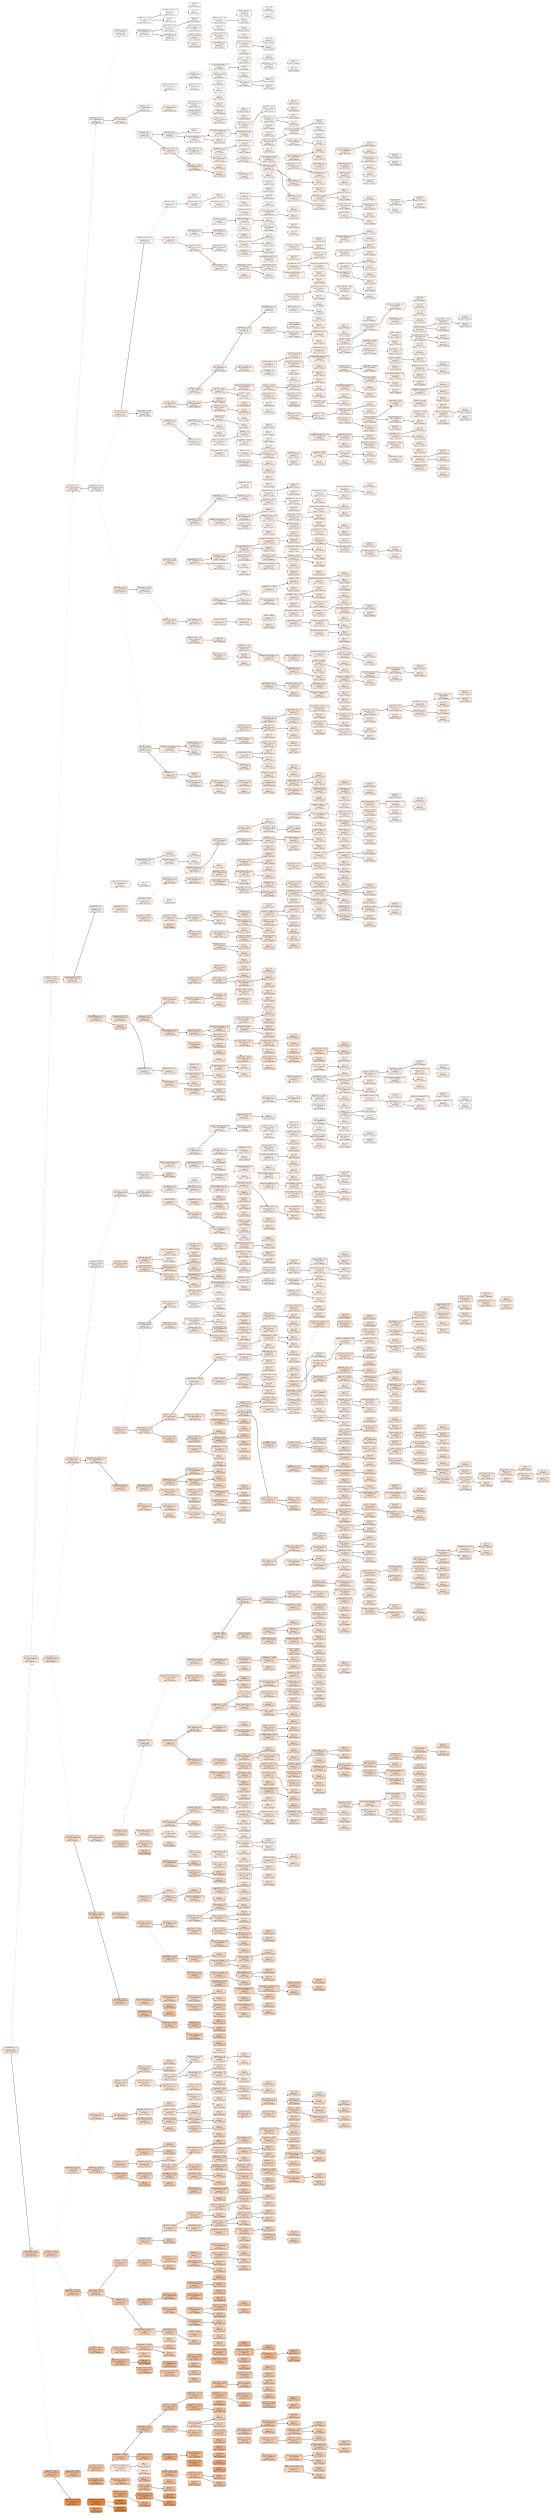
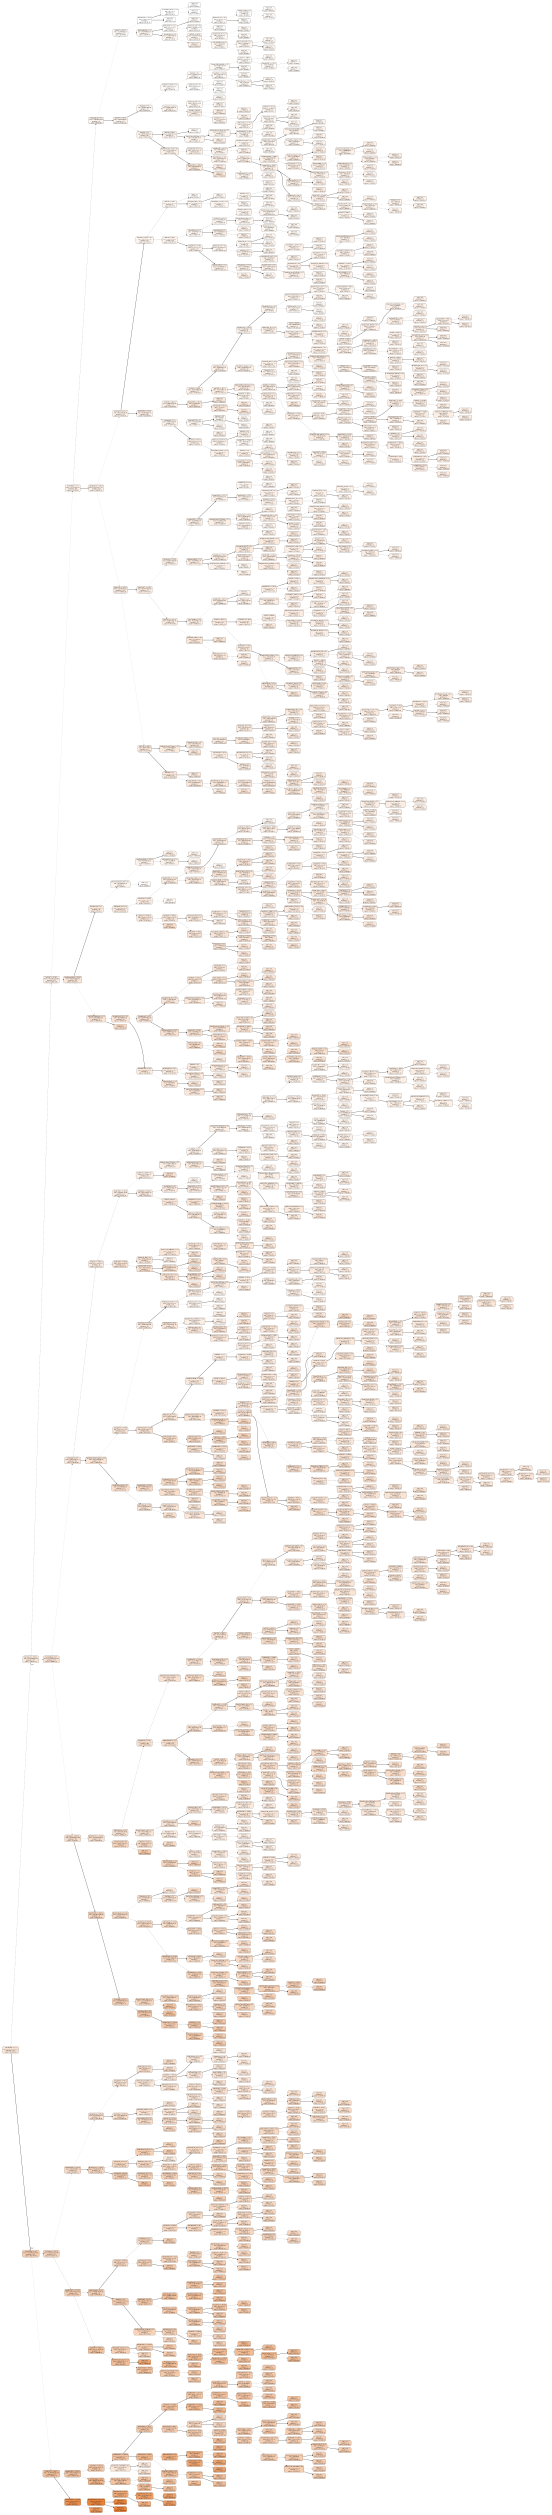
edge "MoSold <= 7.5 mse = 80000.0 samples = 2 value = 108300.0" -> "mse = 0.0 samples = 1 value = 108500.0": style bold -> dotted
